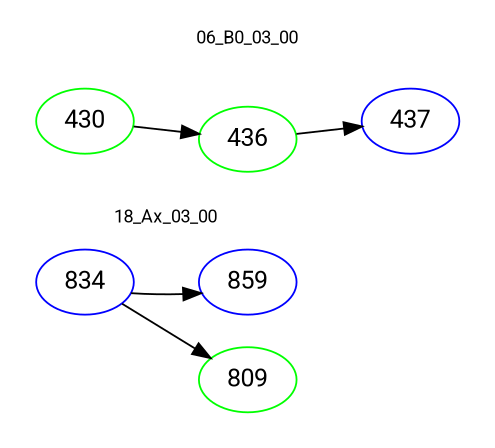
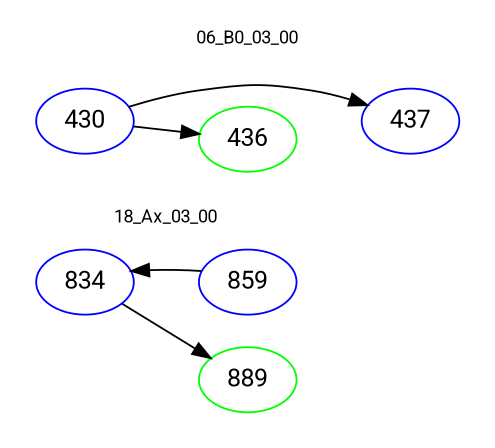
node "430": color green -> blue
edge "436" -> "437": now "430" -> "437"
edge "834" -> "859": reversed
node "809": label "809" -> "889"
